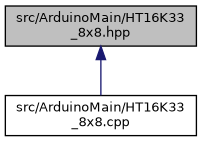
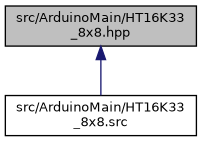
node "src/ArduinoMain/HT16K33 _8x8.cpp": label "src/ArduinoMain/HT16K33 _8x8.cpp" -> "src/ArduinoMain/HT16K33 _8x8.src"
